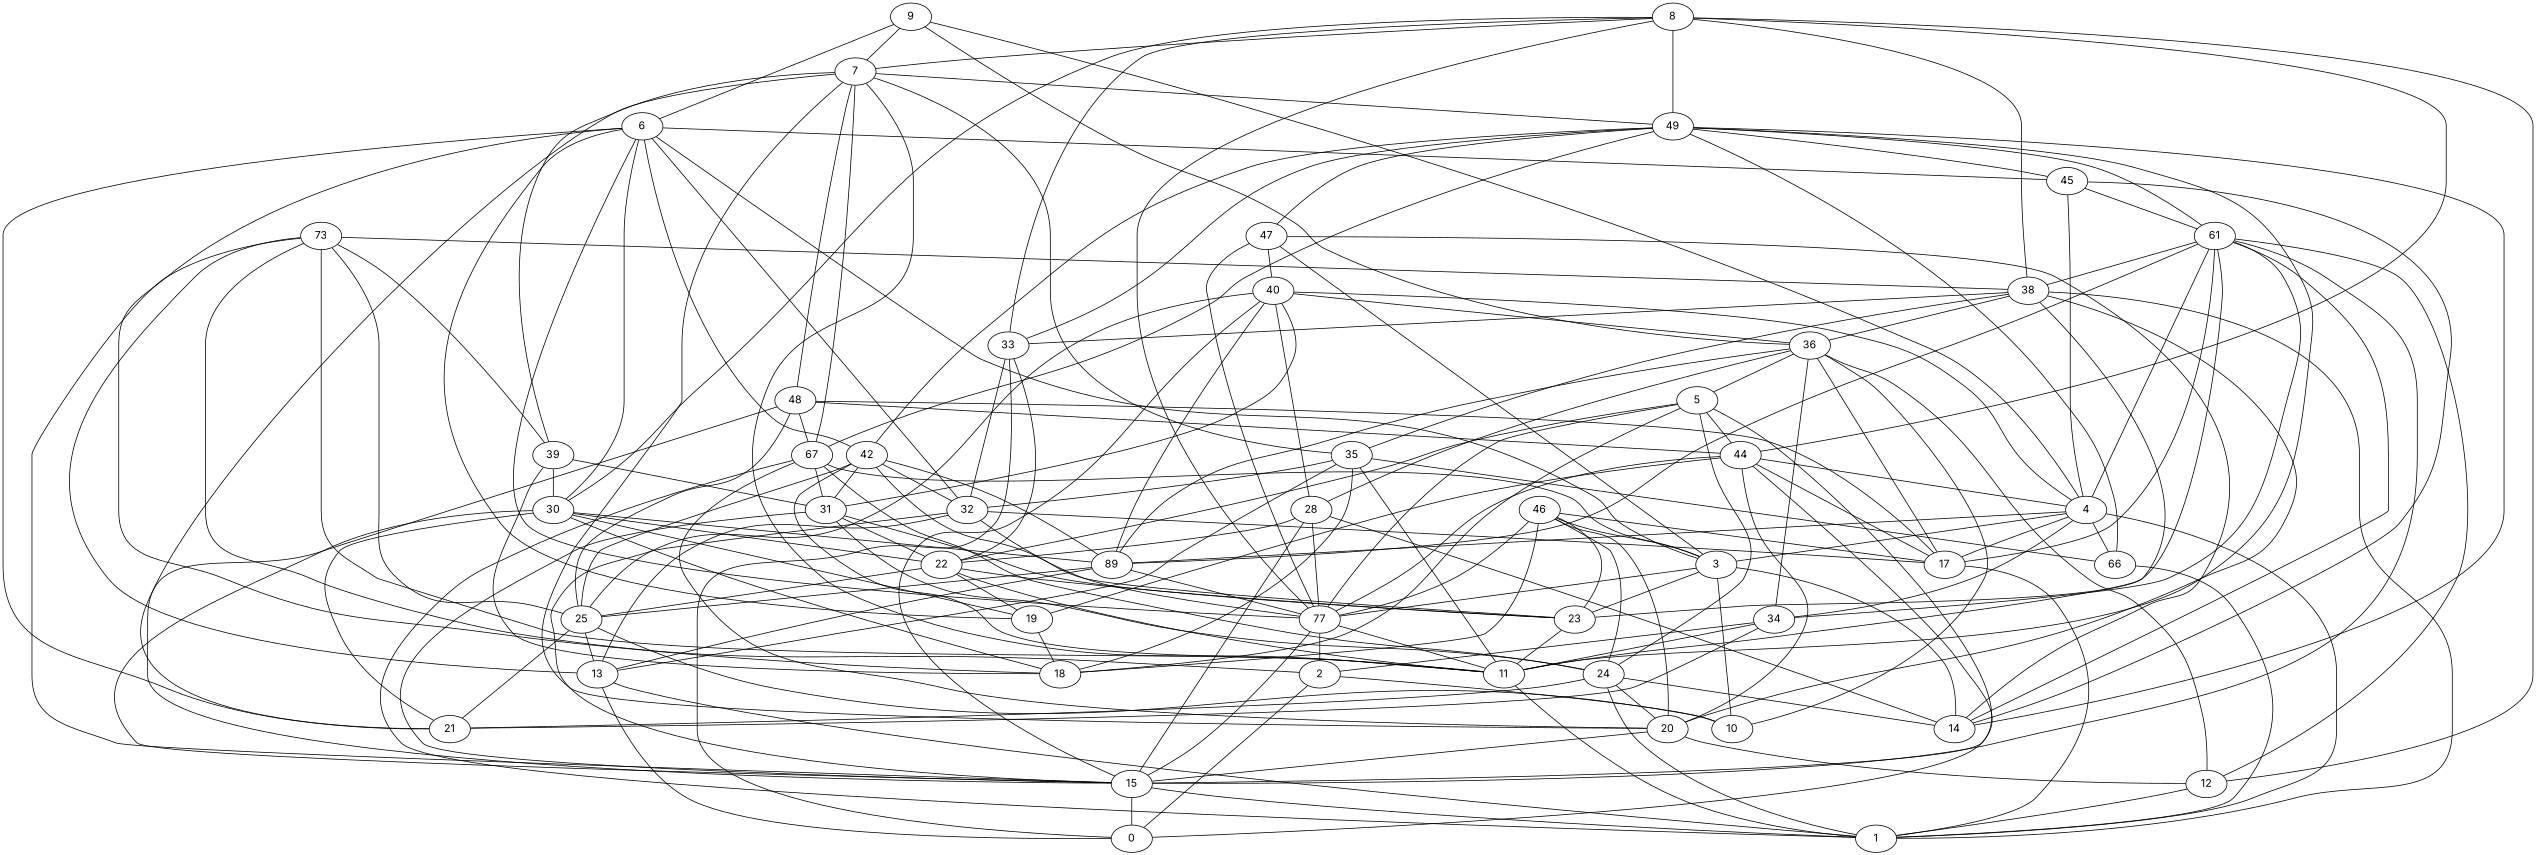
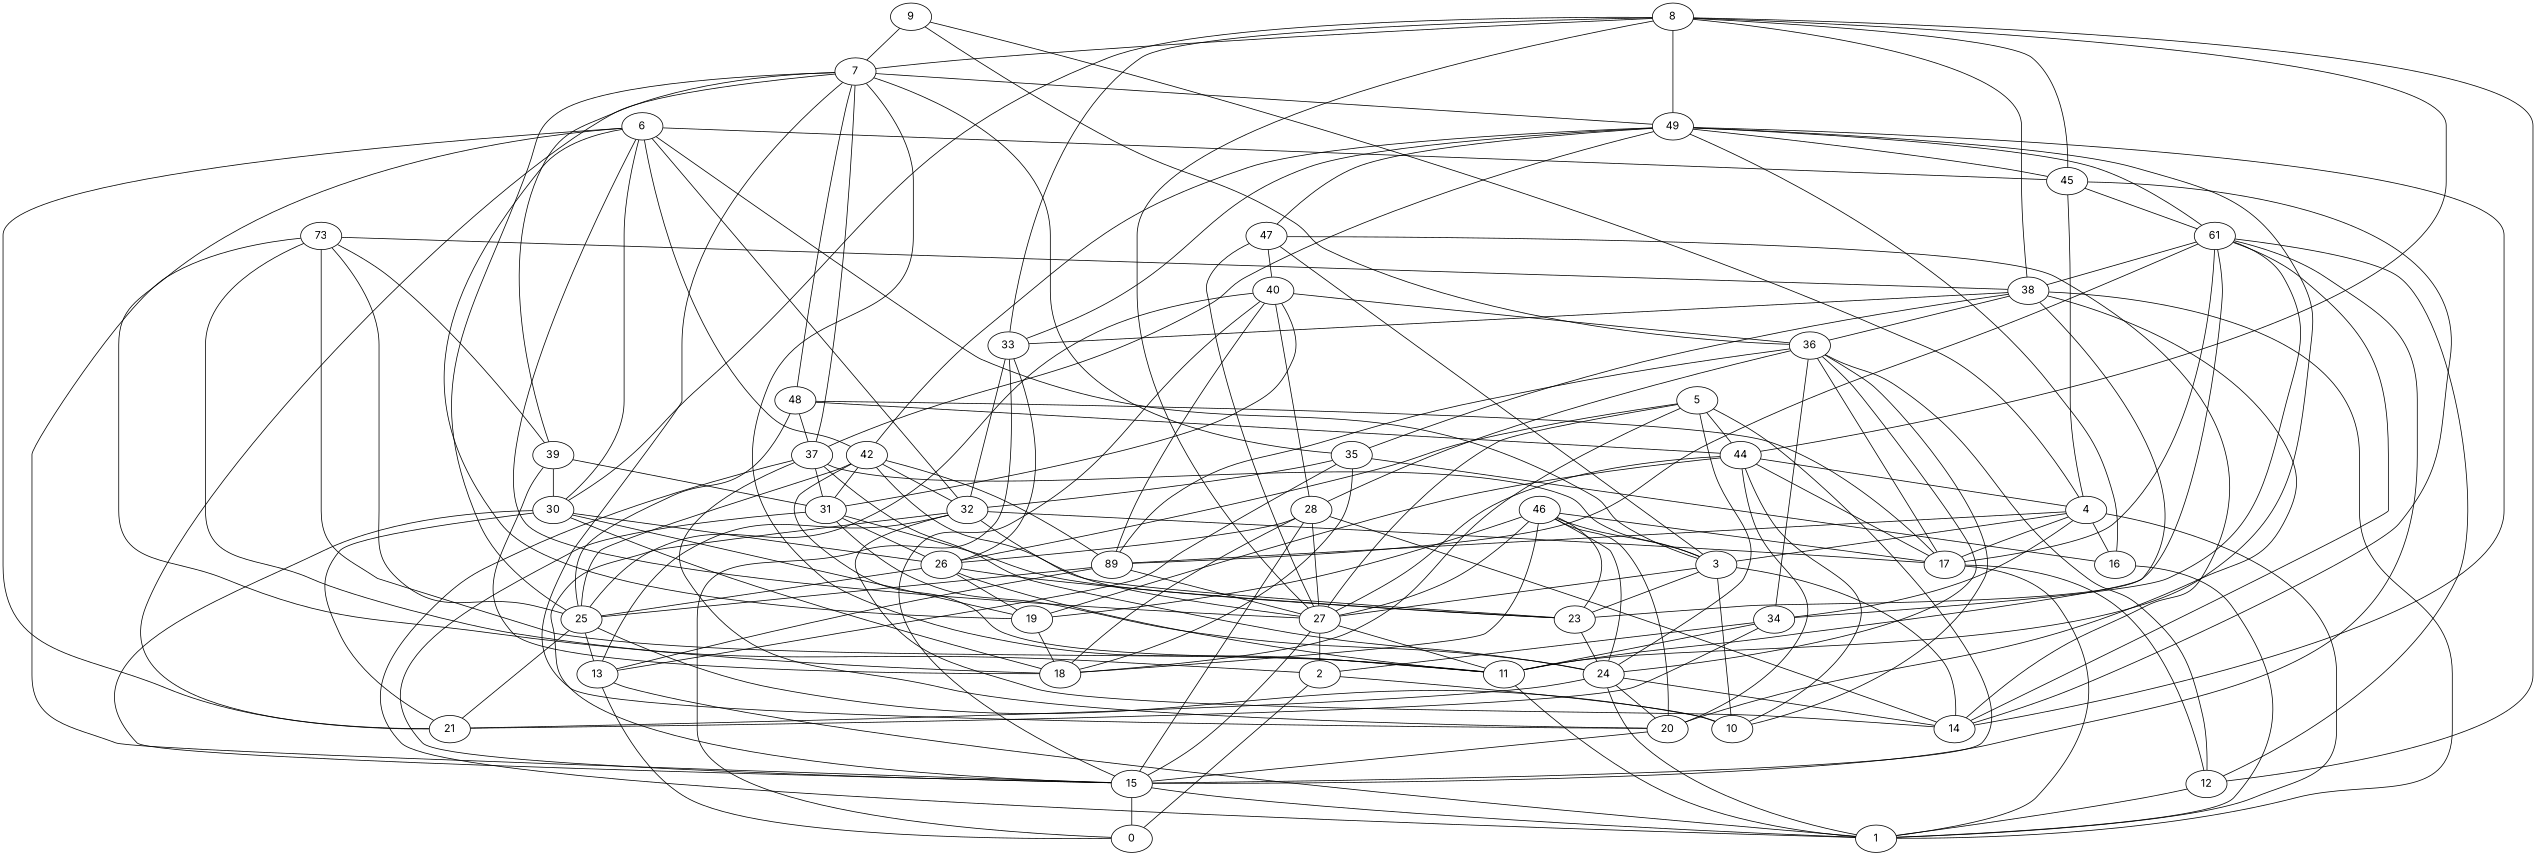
edge "8" -- "45": added
edge "9" -- "6": removed
edge "7" -- "25": added
edge "40" -- "4": removed
edge "36" -- "5": now "36" -- "24"
edge "61" -- "4": removed
node "67": label "67" -> "37"
edge "30" -- "89": removed
node "22": label "22" -> "26"
edge "35" -- "11": removed
node "66": label "66" -> "16"
edge "28" -- "18": added
edge "46" -- "19": added
edge "73" -- "13": removed
node "77": label "77" -> "27"
edge "23" -- "11": now "23" -- "24"
edge "32" -- "14": added
edge "48" -- "15": removed
edge "20" -- "12": now "17" -- "12"
edge "44" -- "0": now "44" -- "10"
